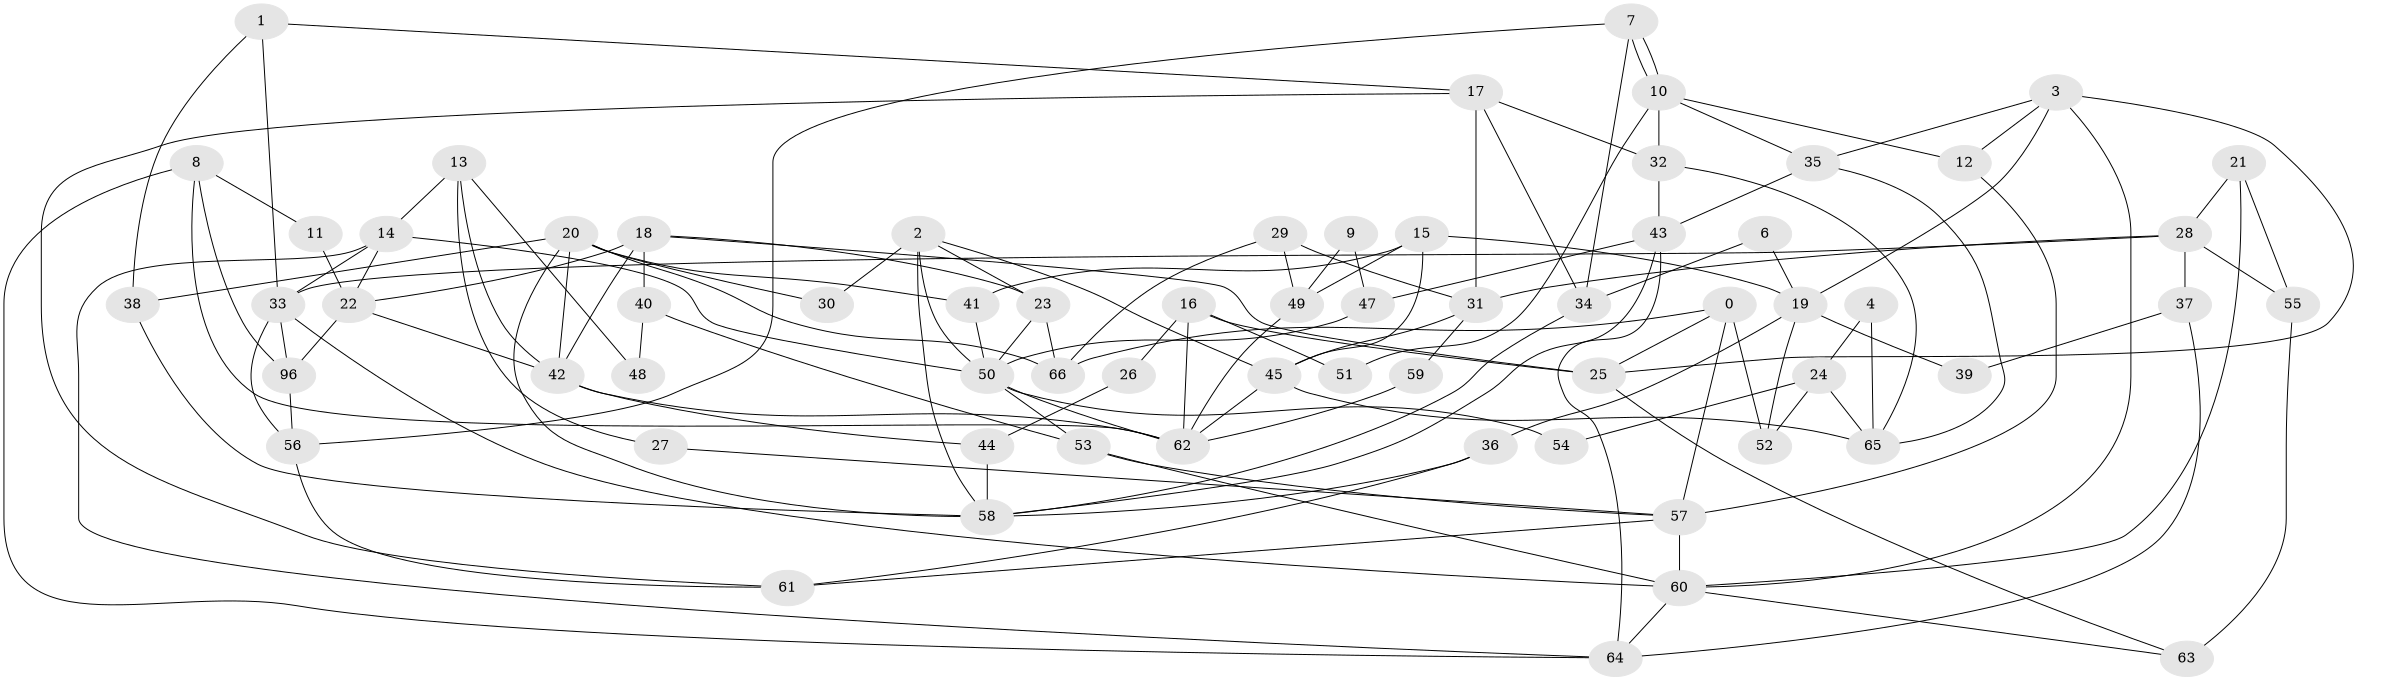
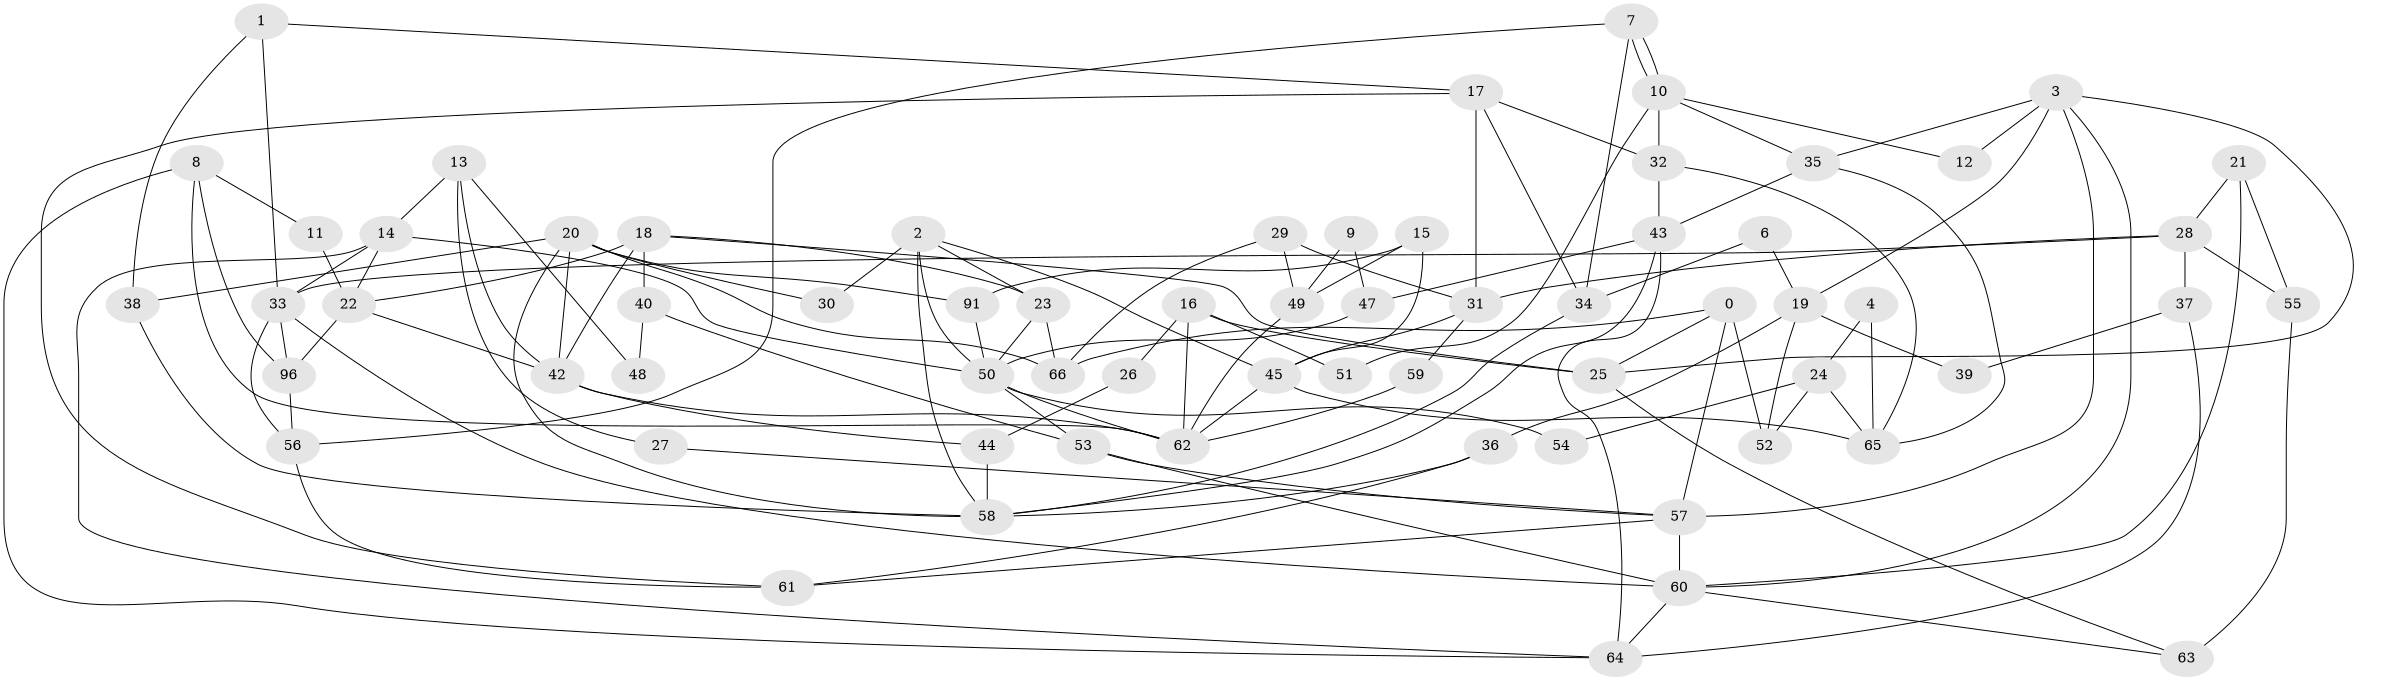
edge "15" -- "19": removed
node "41": label "41" -> "91"
edge "12" -- "57": now "3" -- "57"
